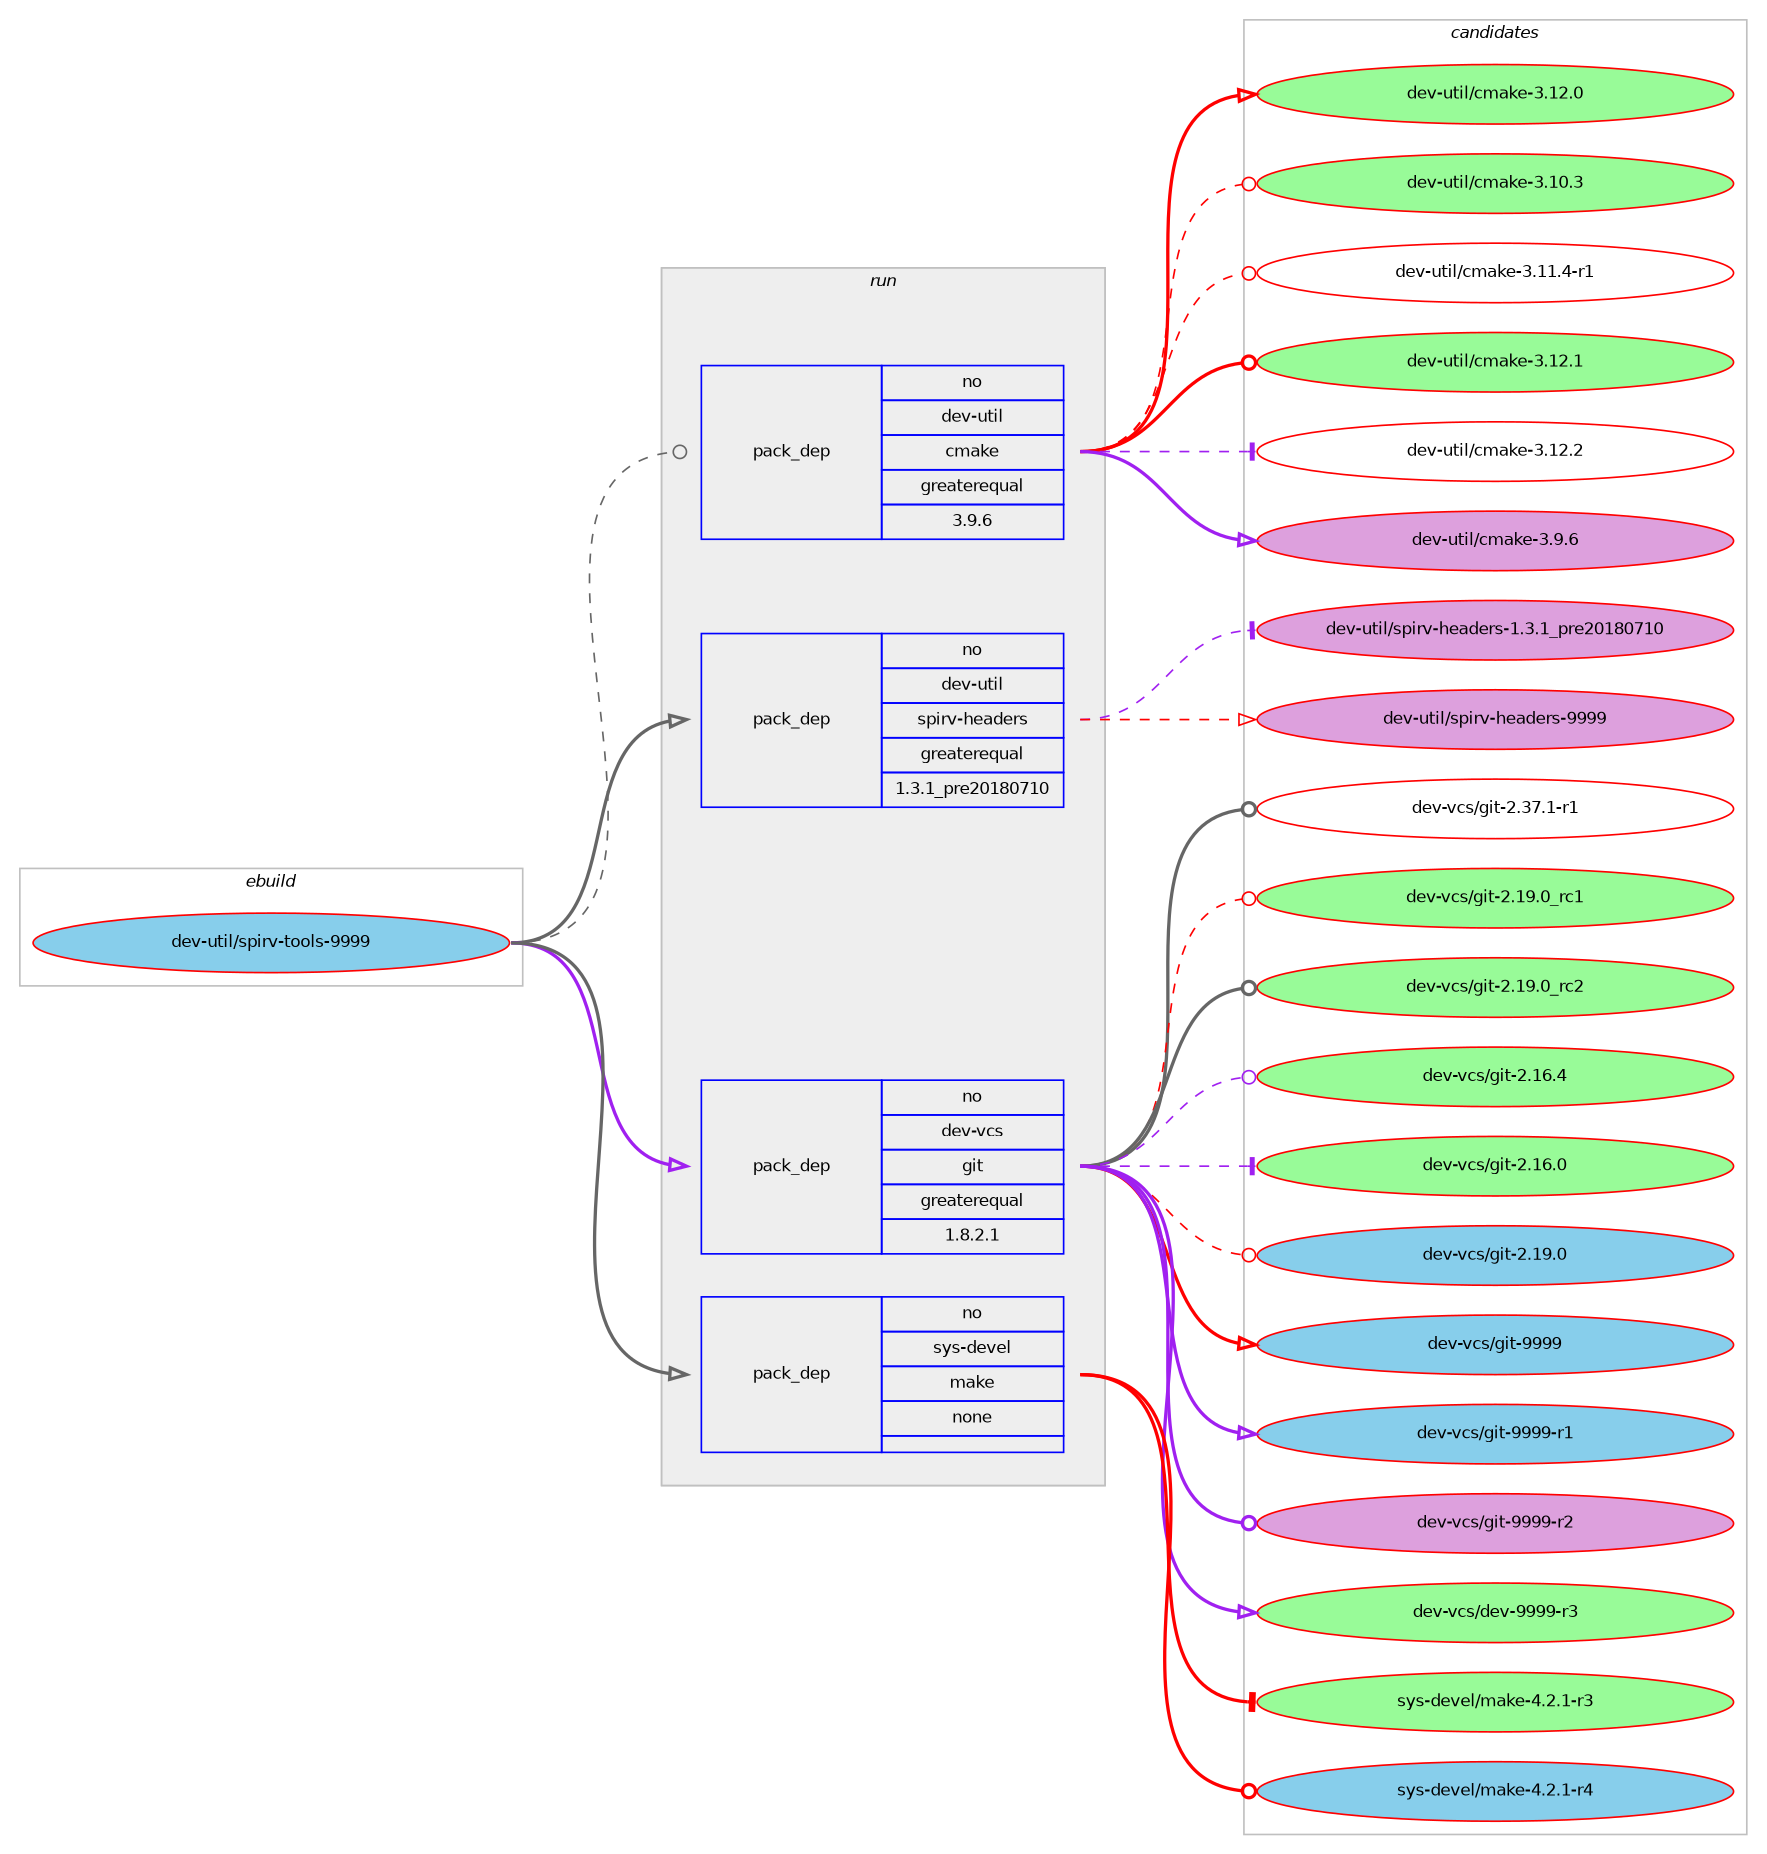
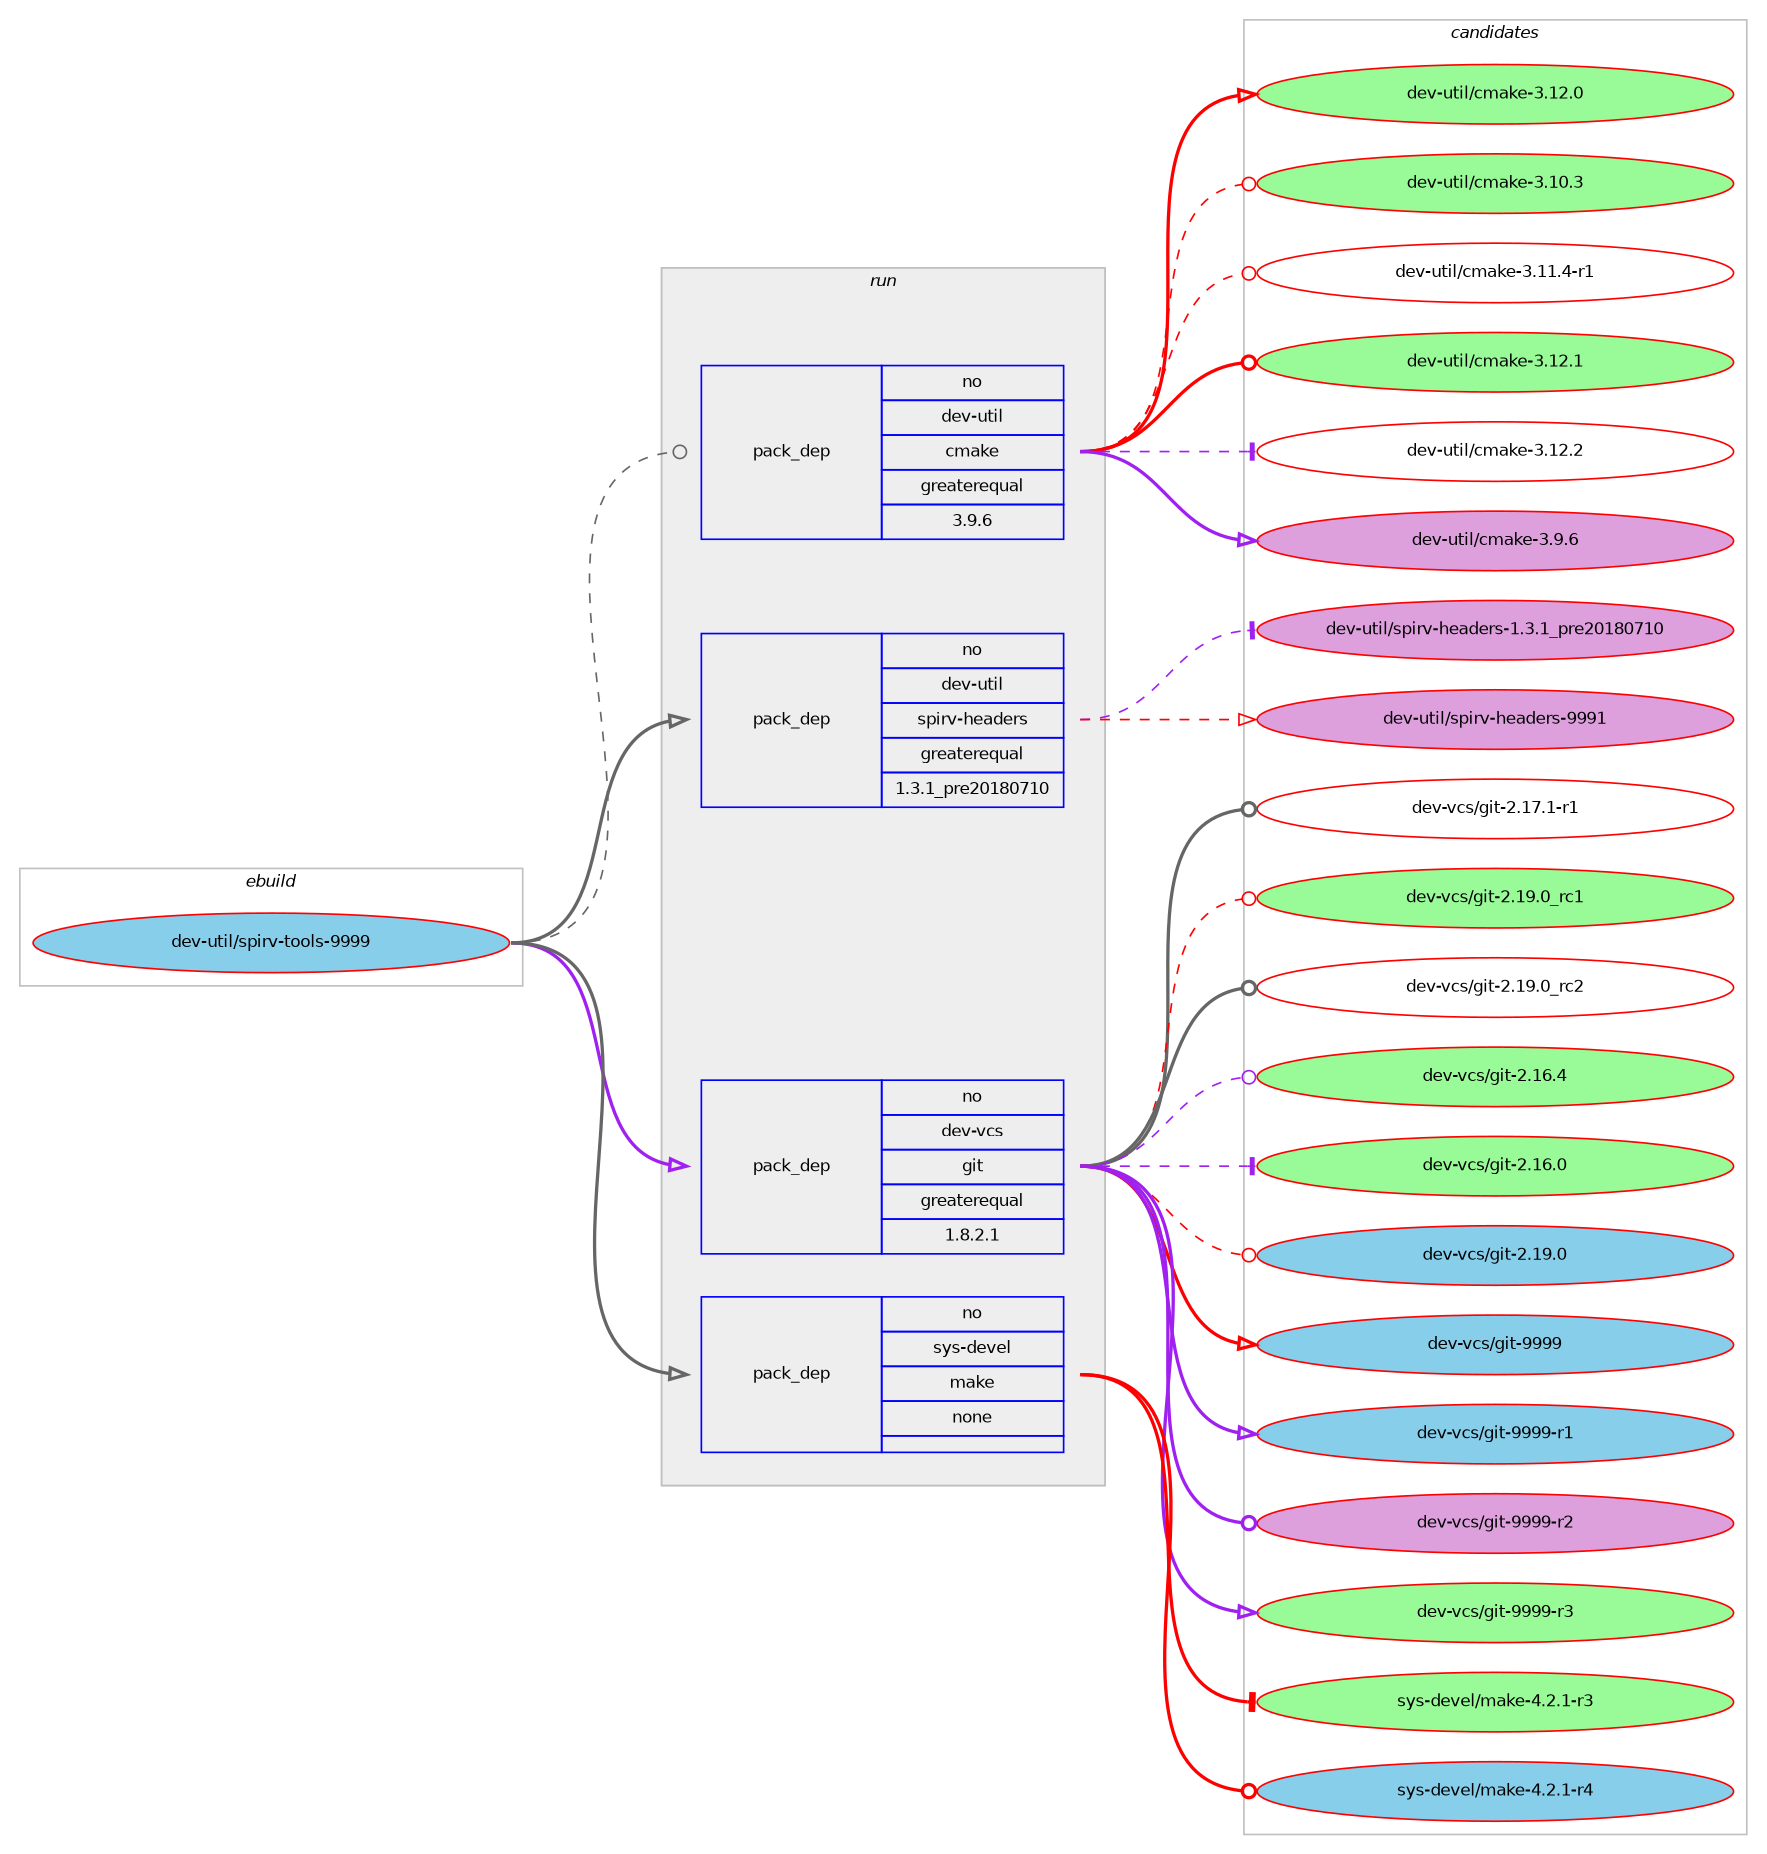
node "dev-util/spirv-headers-9999": label "dev-util/spirv-headers-9999" -> "dev-util/spirv-headers-9991"
node "dev-vcs/git-2.37.1-r1": label "dev-vcs/git-2.37.1-r1" -> "dev-vcs/git-2.17.1-r1"
node "dev-vcs/git-2.19.0_rc2": fillcolor palegreen -> white
node "dev-vcs/dev-9999-r3": label "dev-vcs/dev-9999-r3" -> "dev-vcs/git-9999-r3"
